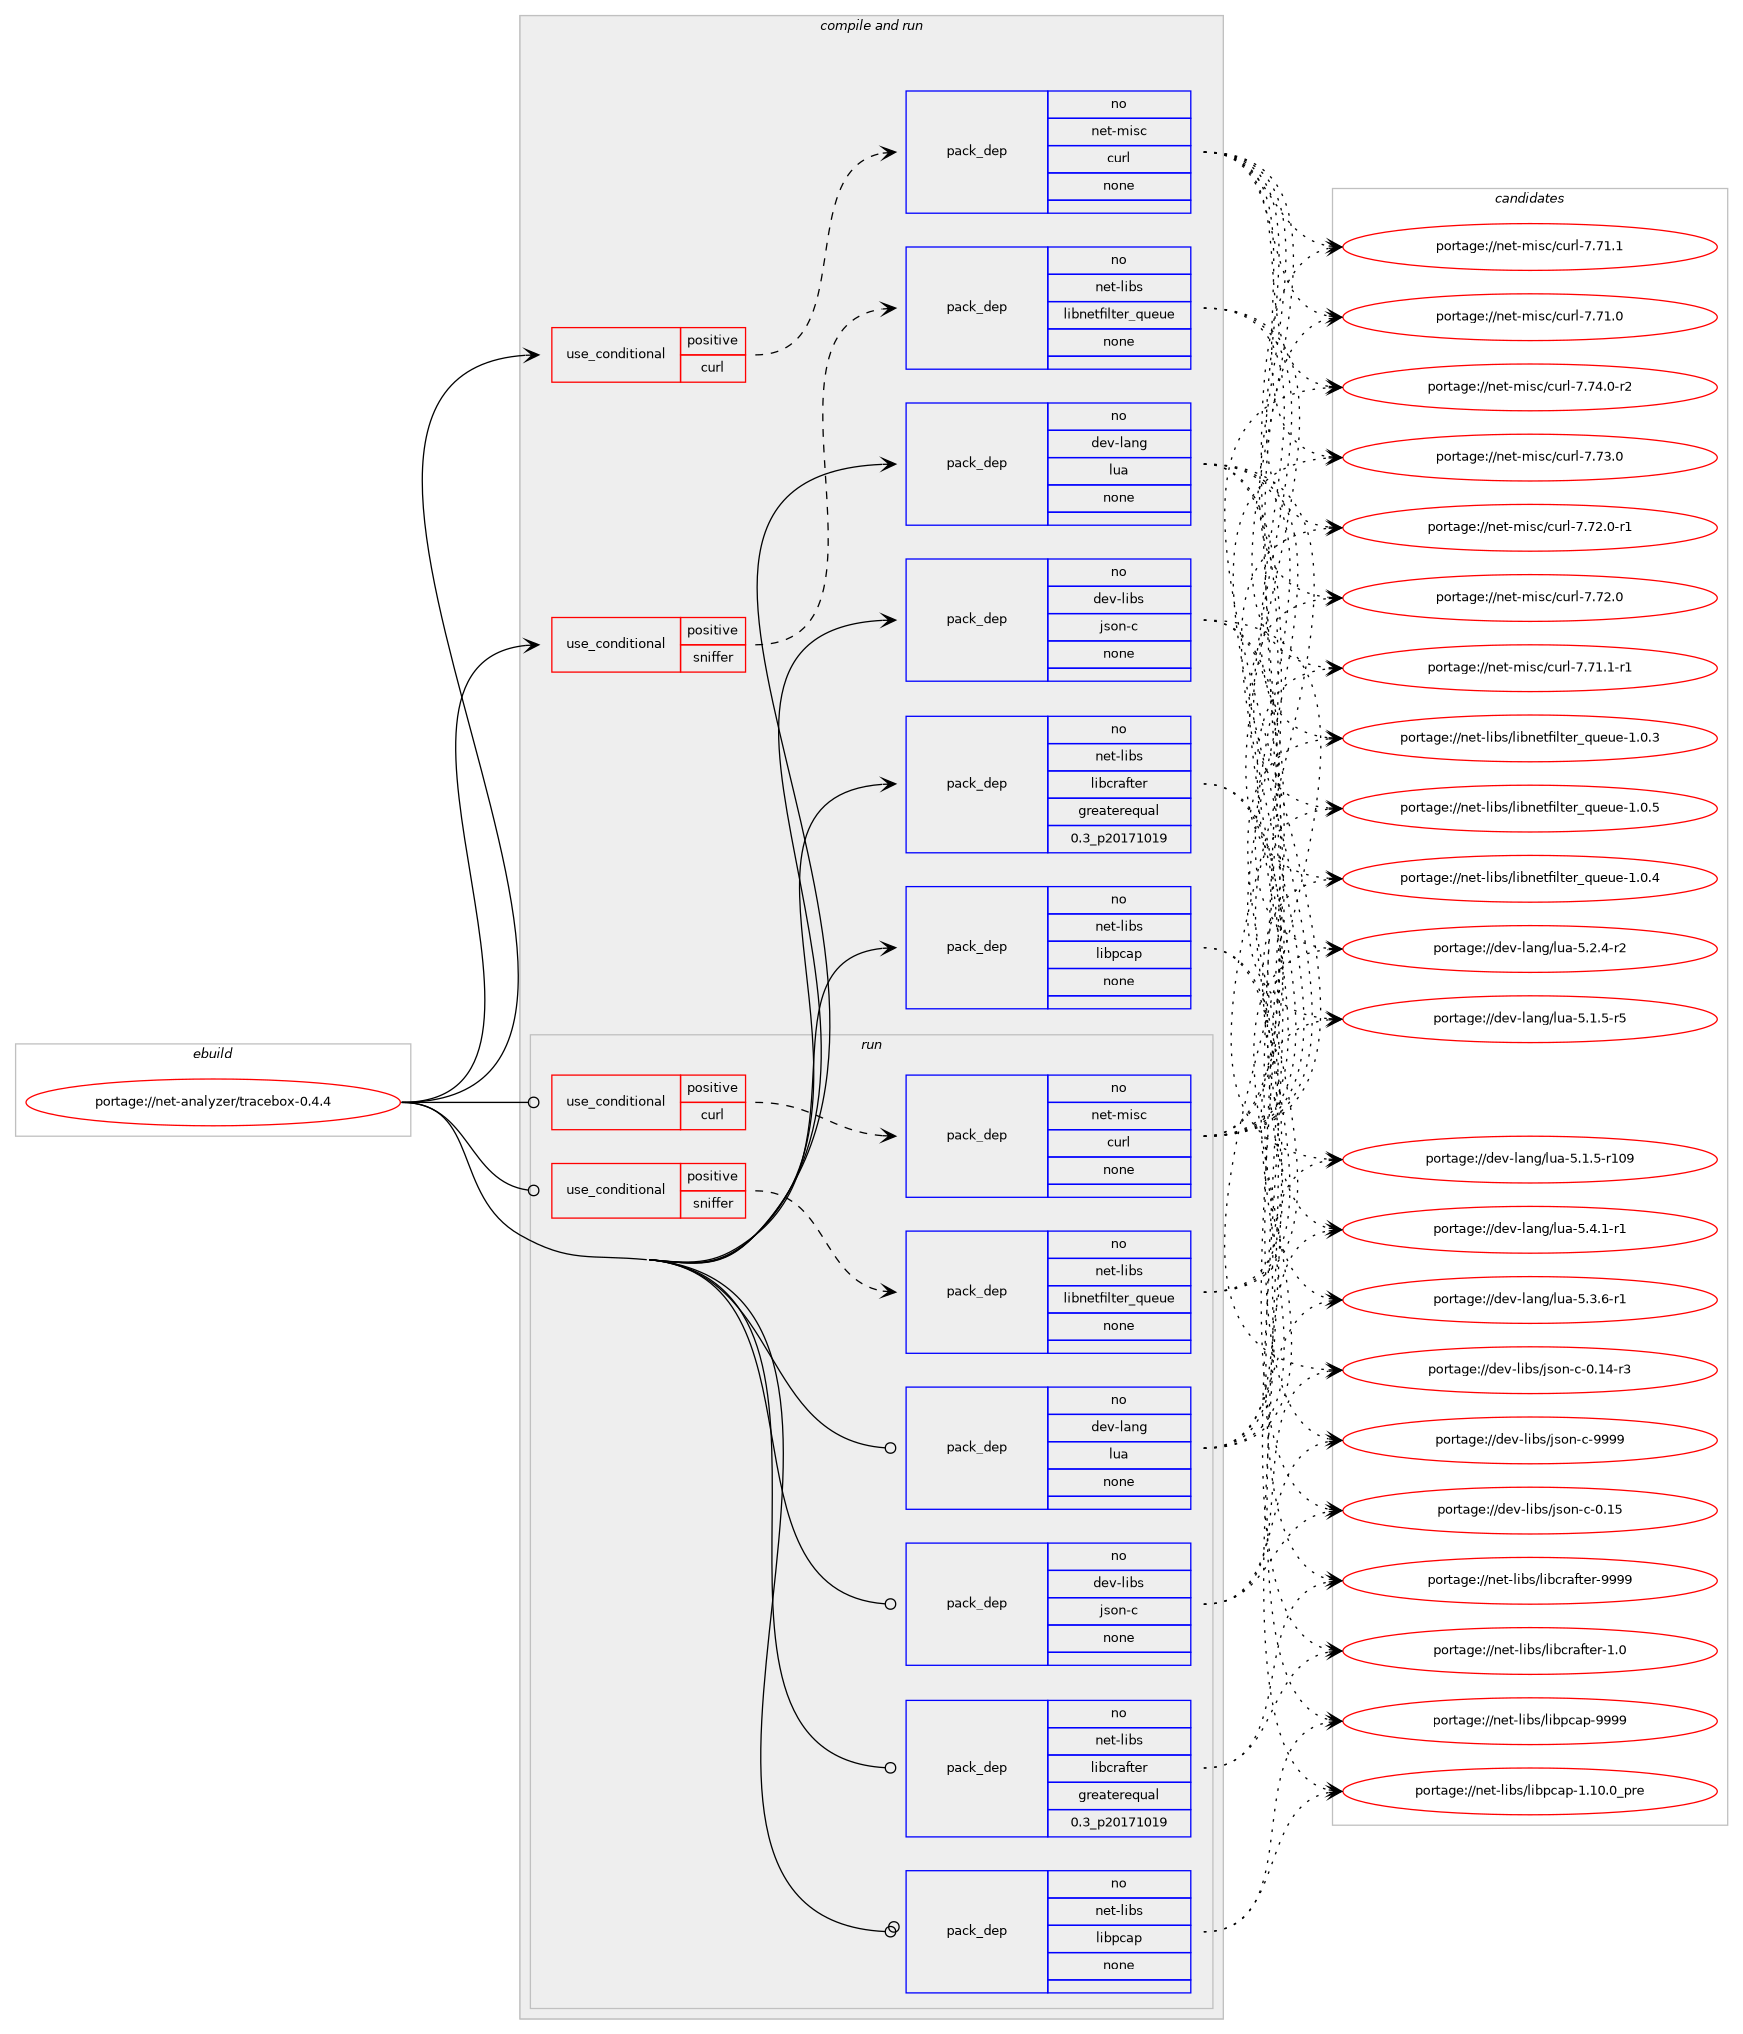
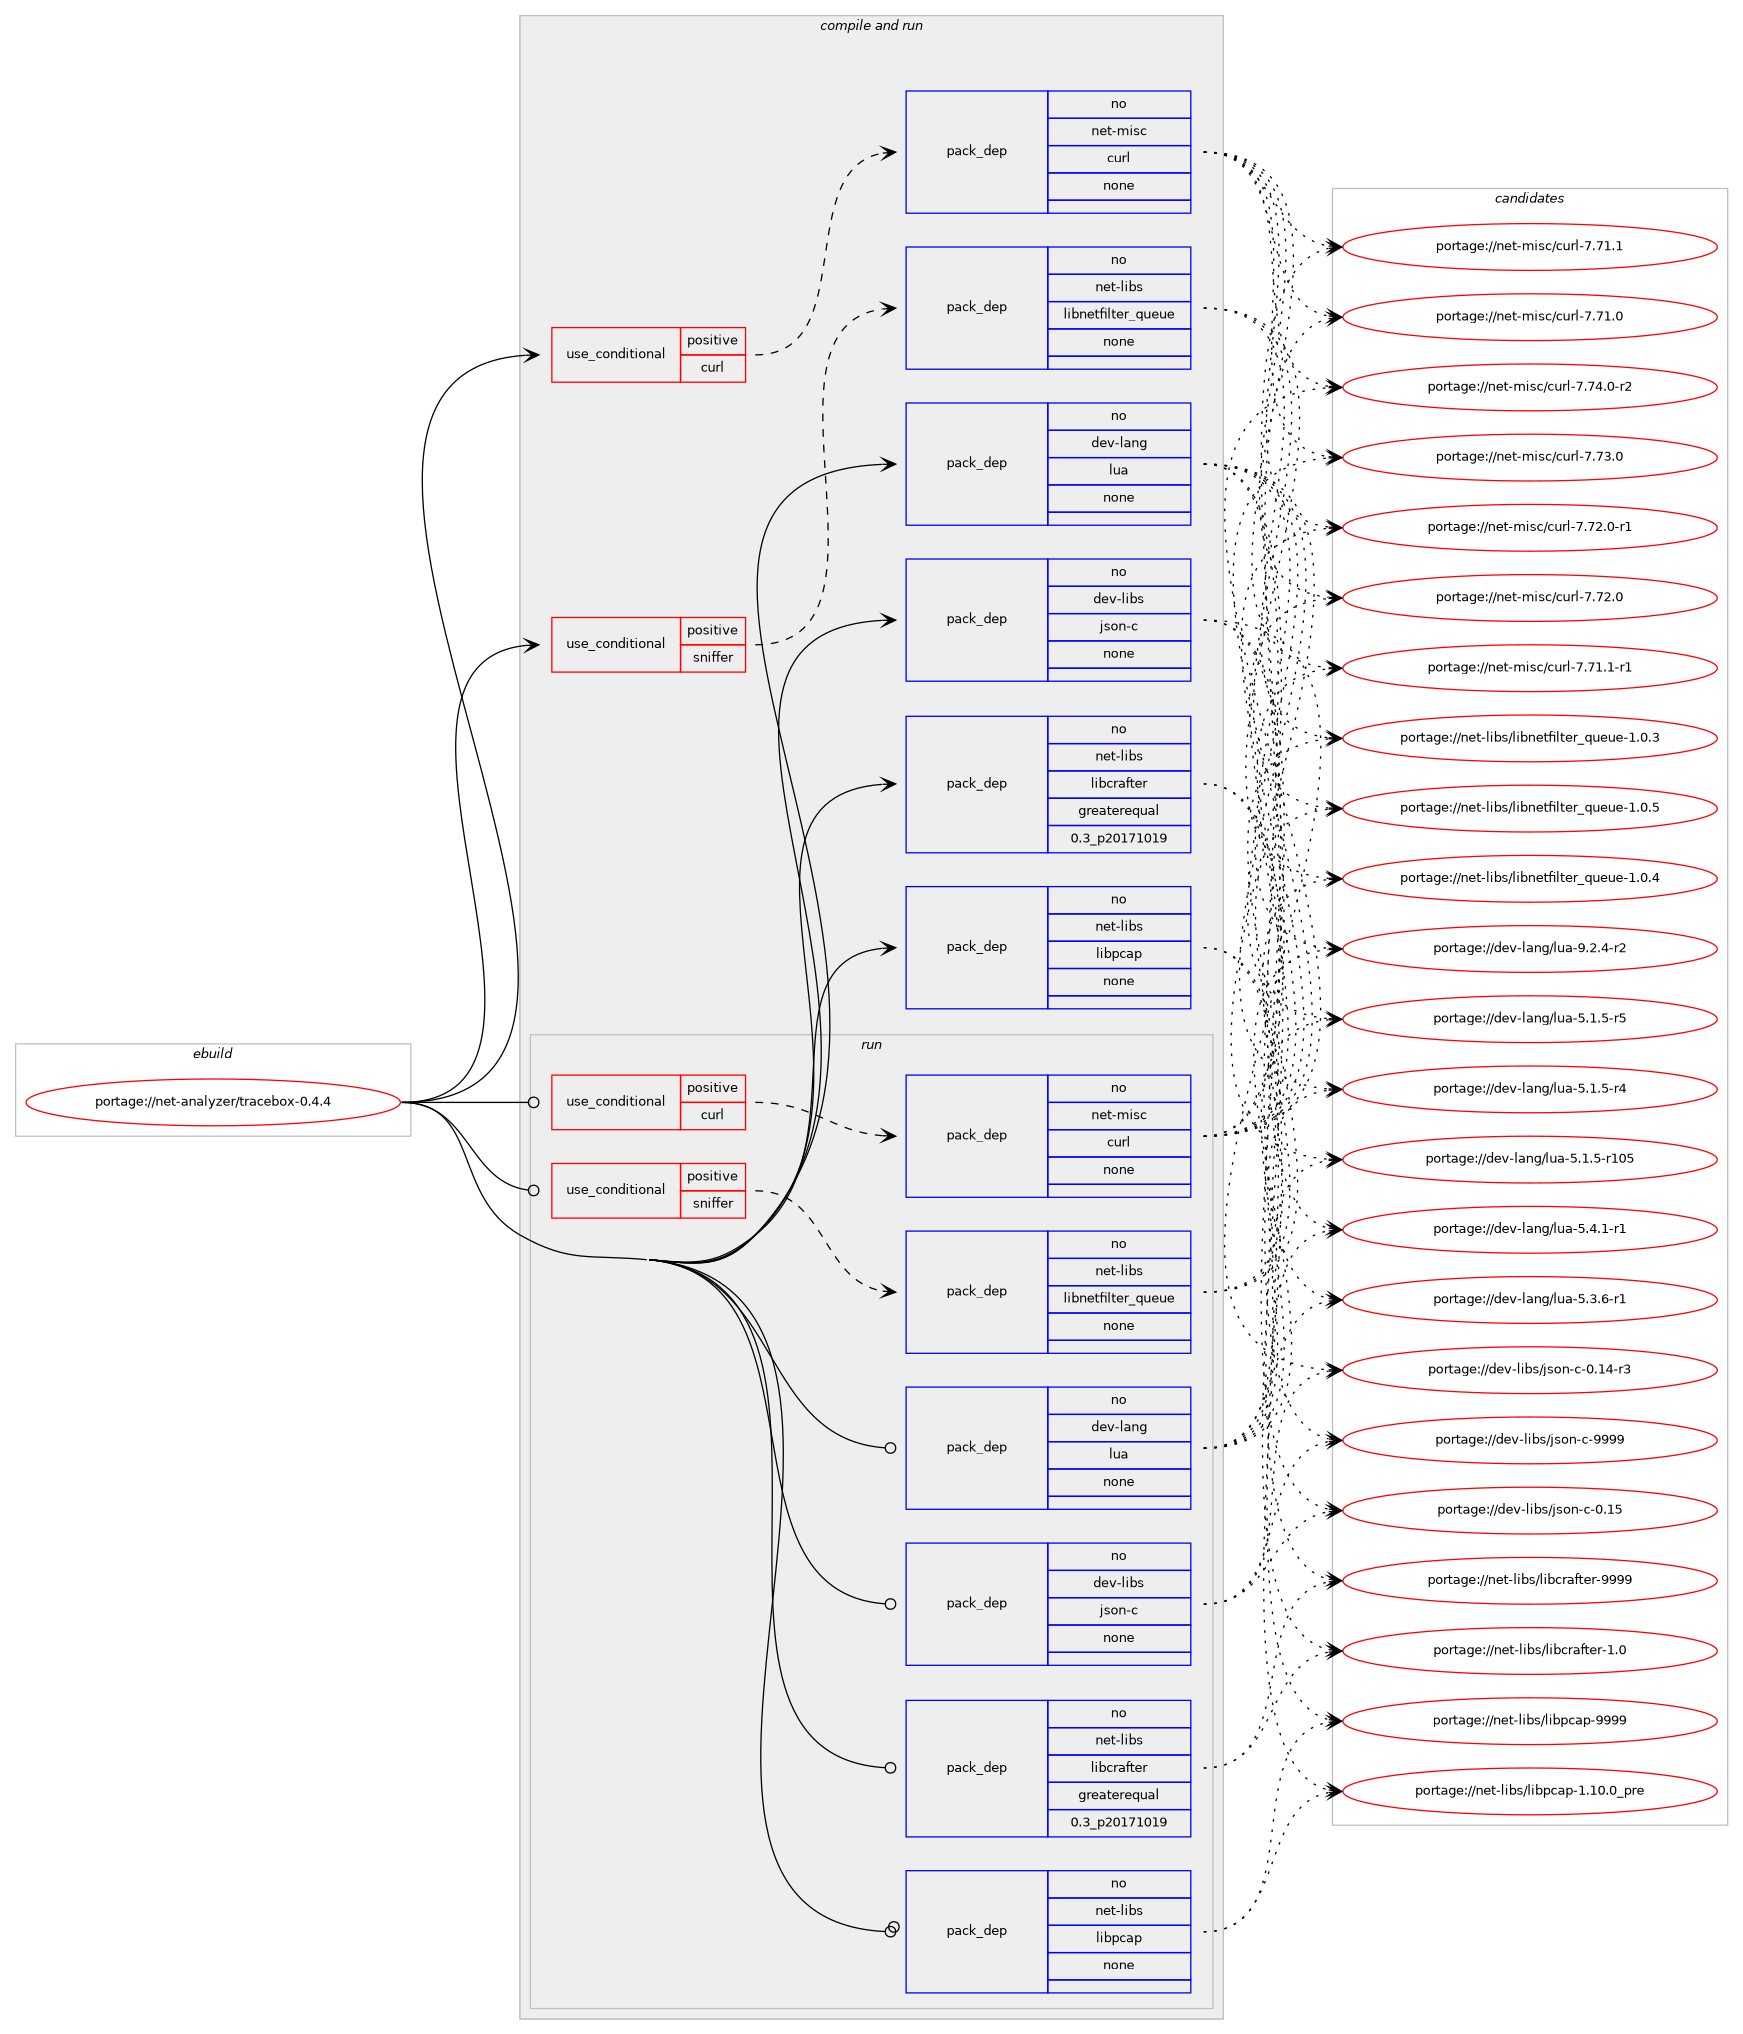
node "portage://dev-lang/lua-5.2.4-r2": label "portage://dev-lang/lua-5.2.4-r2" -> "portage://dev-lang/lua-9.2.4-r2"
node "portage://dev-lang/lua-5.1.5-r4": added
node "portage://dev-lang/lua-5.1.5-r109": label "portage://dev-lang/lua-5.1.5-r109" -> "portage://dev-lang/lua-5.1.5-r105"
